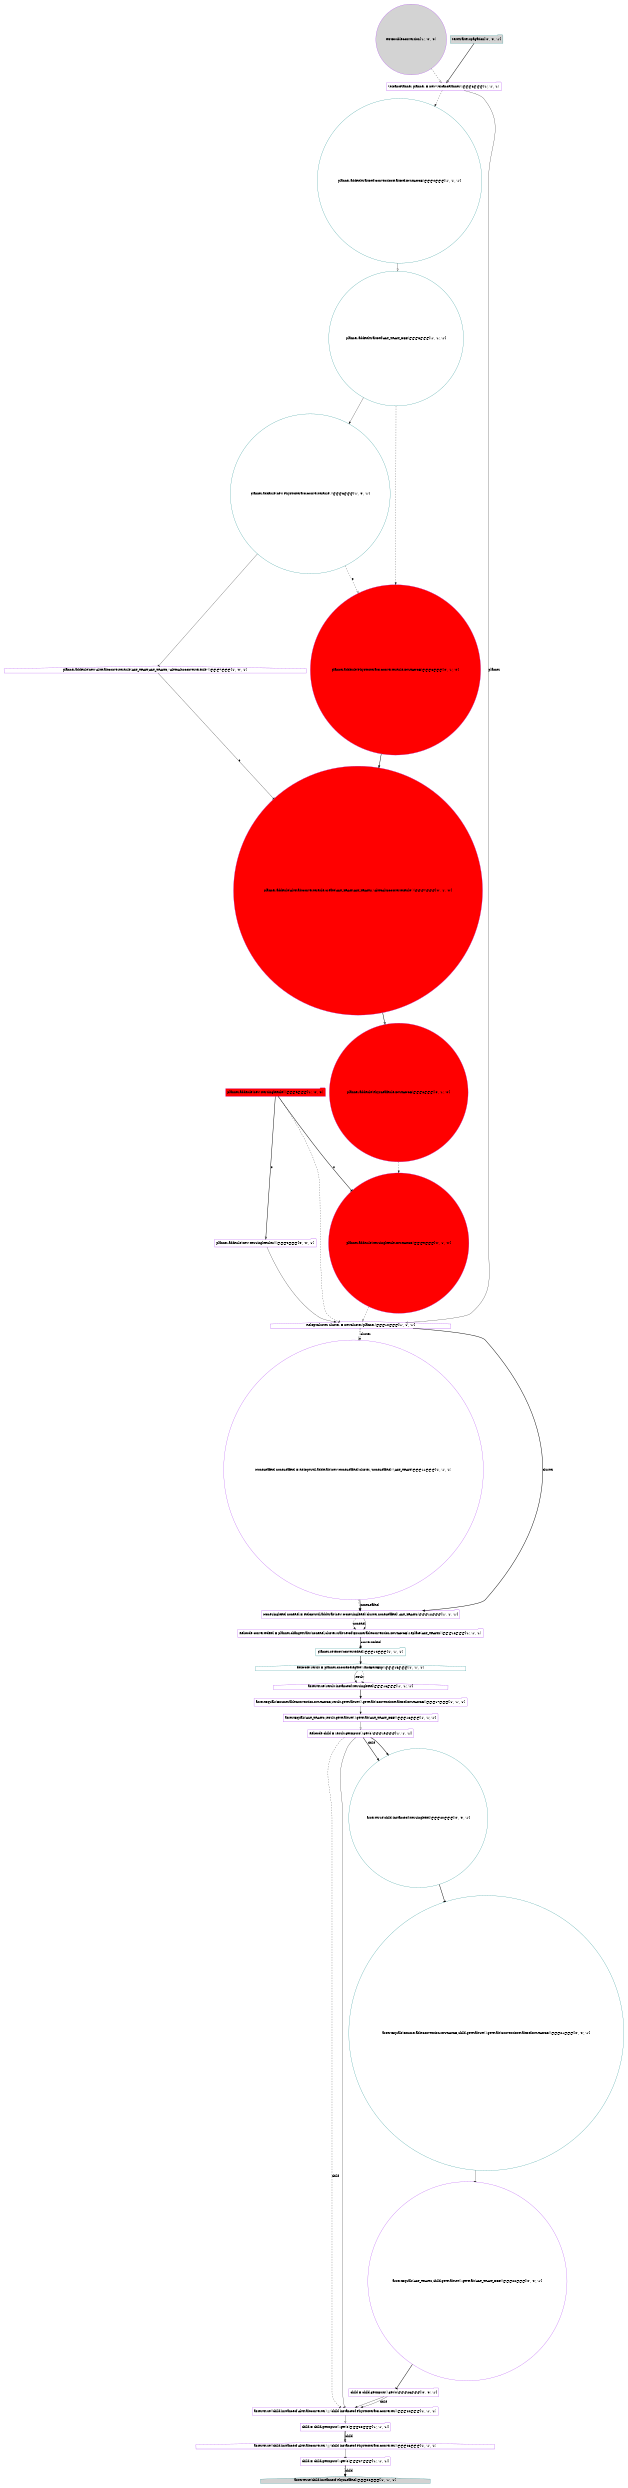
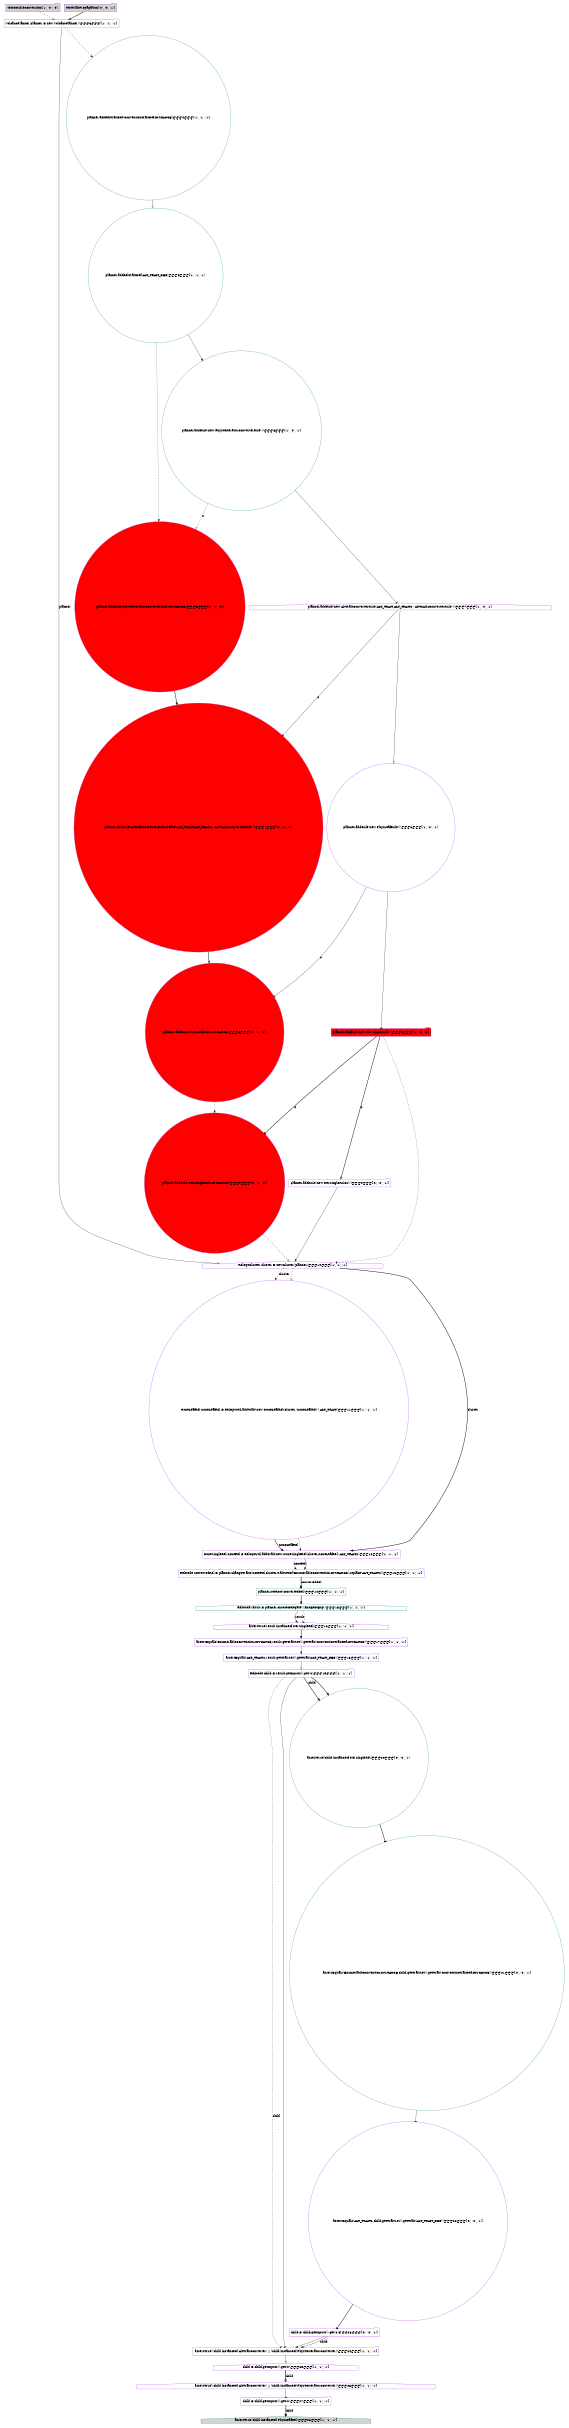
node "testDoubleConversion['1', '0', '0']": shape circle -> folder
node "testTraitPropagation['0', '0', '1']": color teal -> purple
node "planner.addRule(new PhysLeafRule())@@@8@@@['1', '0', '1']": added
node "child = child.getInputs().get(0)@@@25@@@['1', '1', '1']": shape folder -> house
